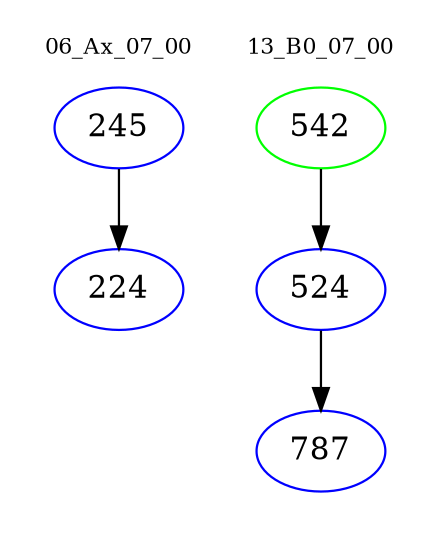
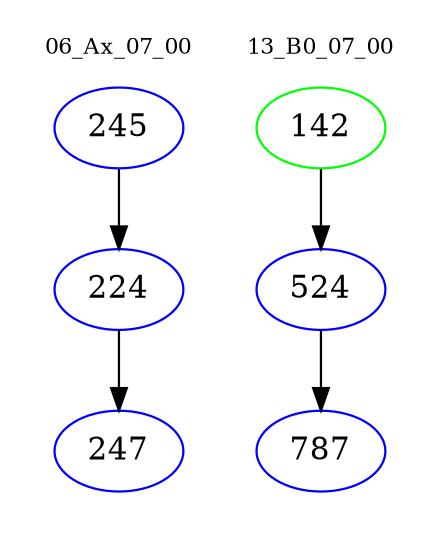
node "542": label "542" -> "142"
node "247": added
